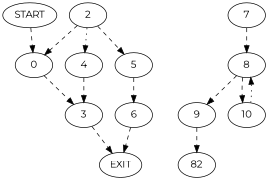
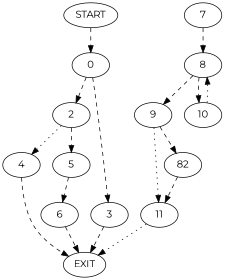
edge "2" -> "0": reversed
edge "4" -> "3": now "4" -> "EXIT"
node "11": added
